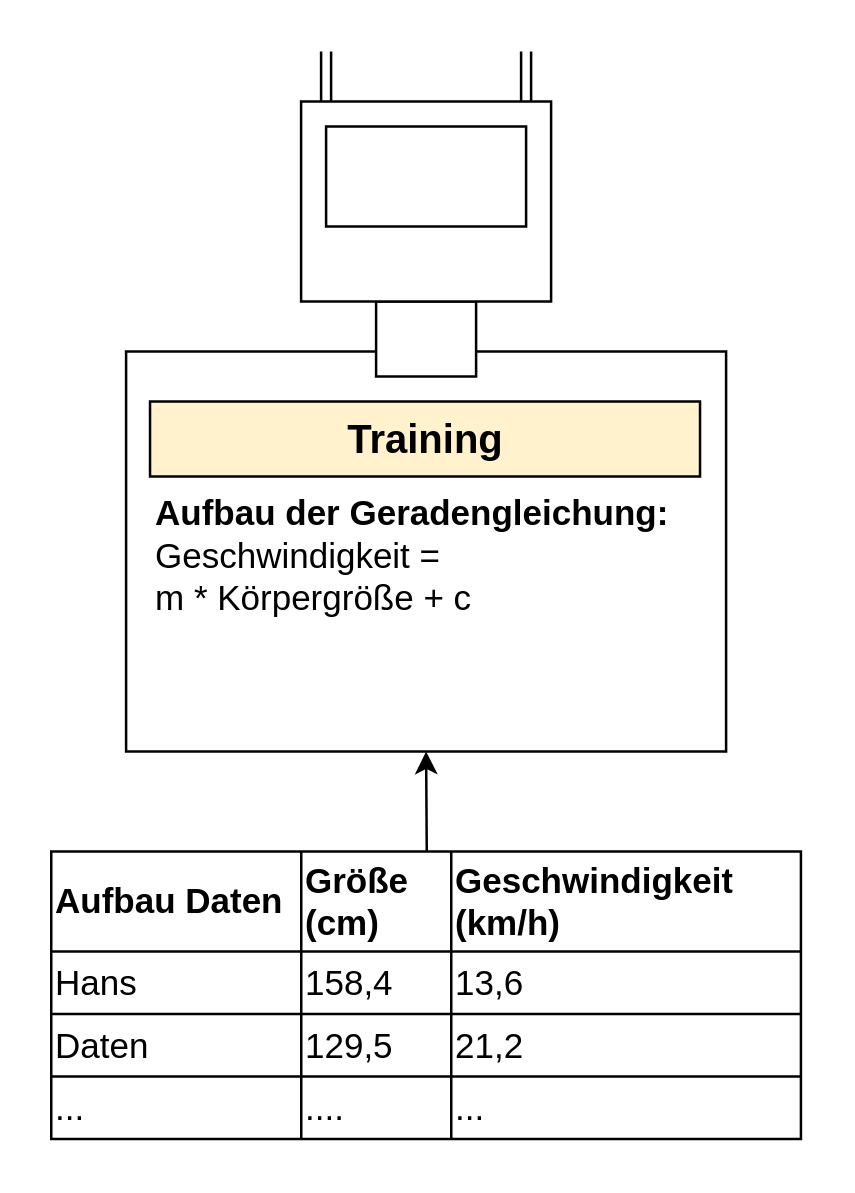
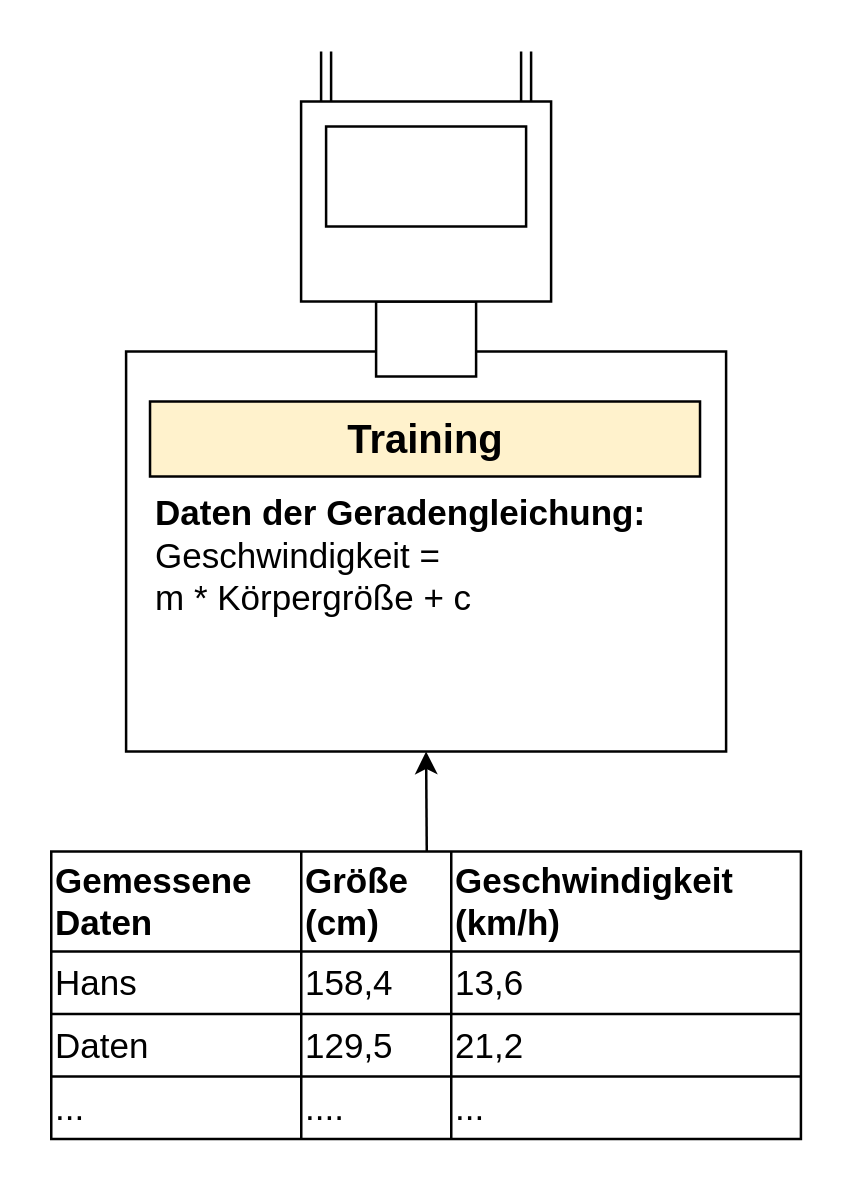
node "Aufbau der Geradengleichung: Geschwindigkeit = m * Körpergröße + c": label "Aufbau der Geradengleichung: Geschwindigkeit = m * Körpergröße + c" -> "Daten der Geradengleichung: Geschwindigkeit = m * Körpergröße + c"
node "Aufbau Daten": label "Aufbau Daten" -> "Gemessene Daten"
